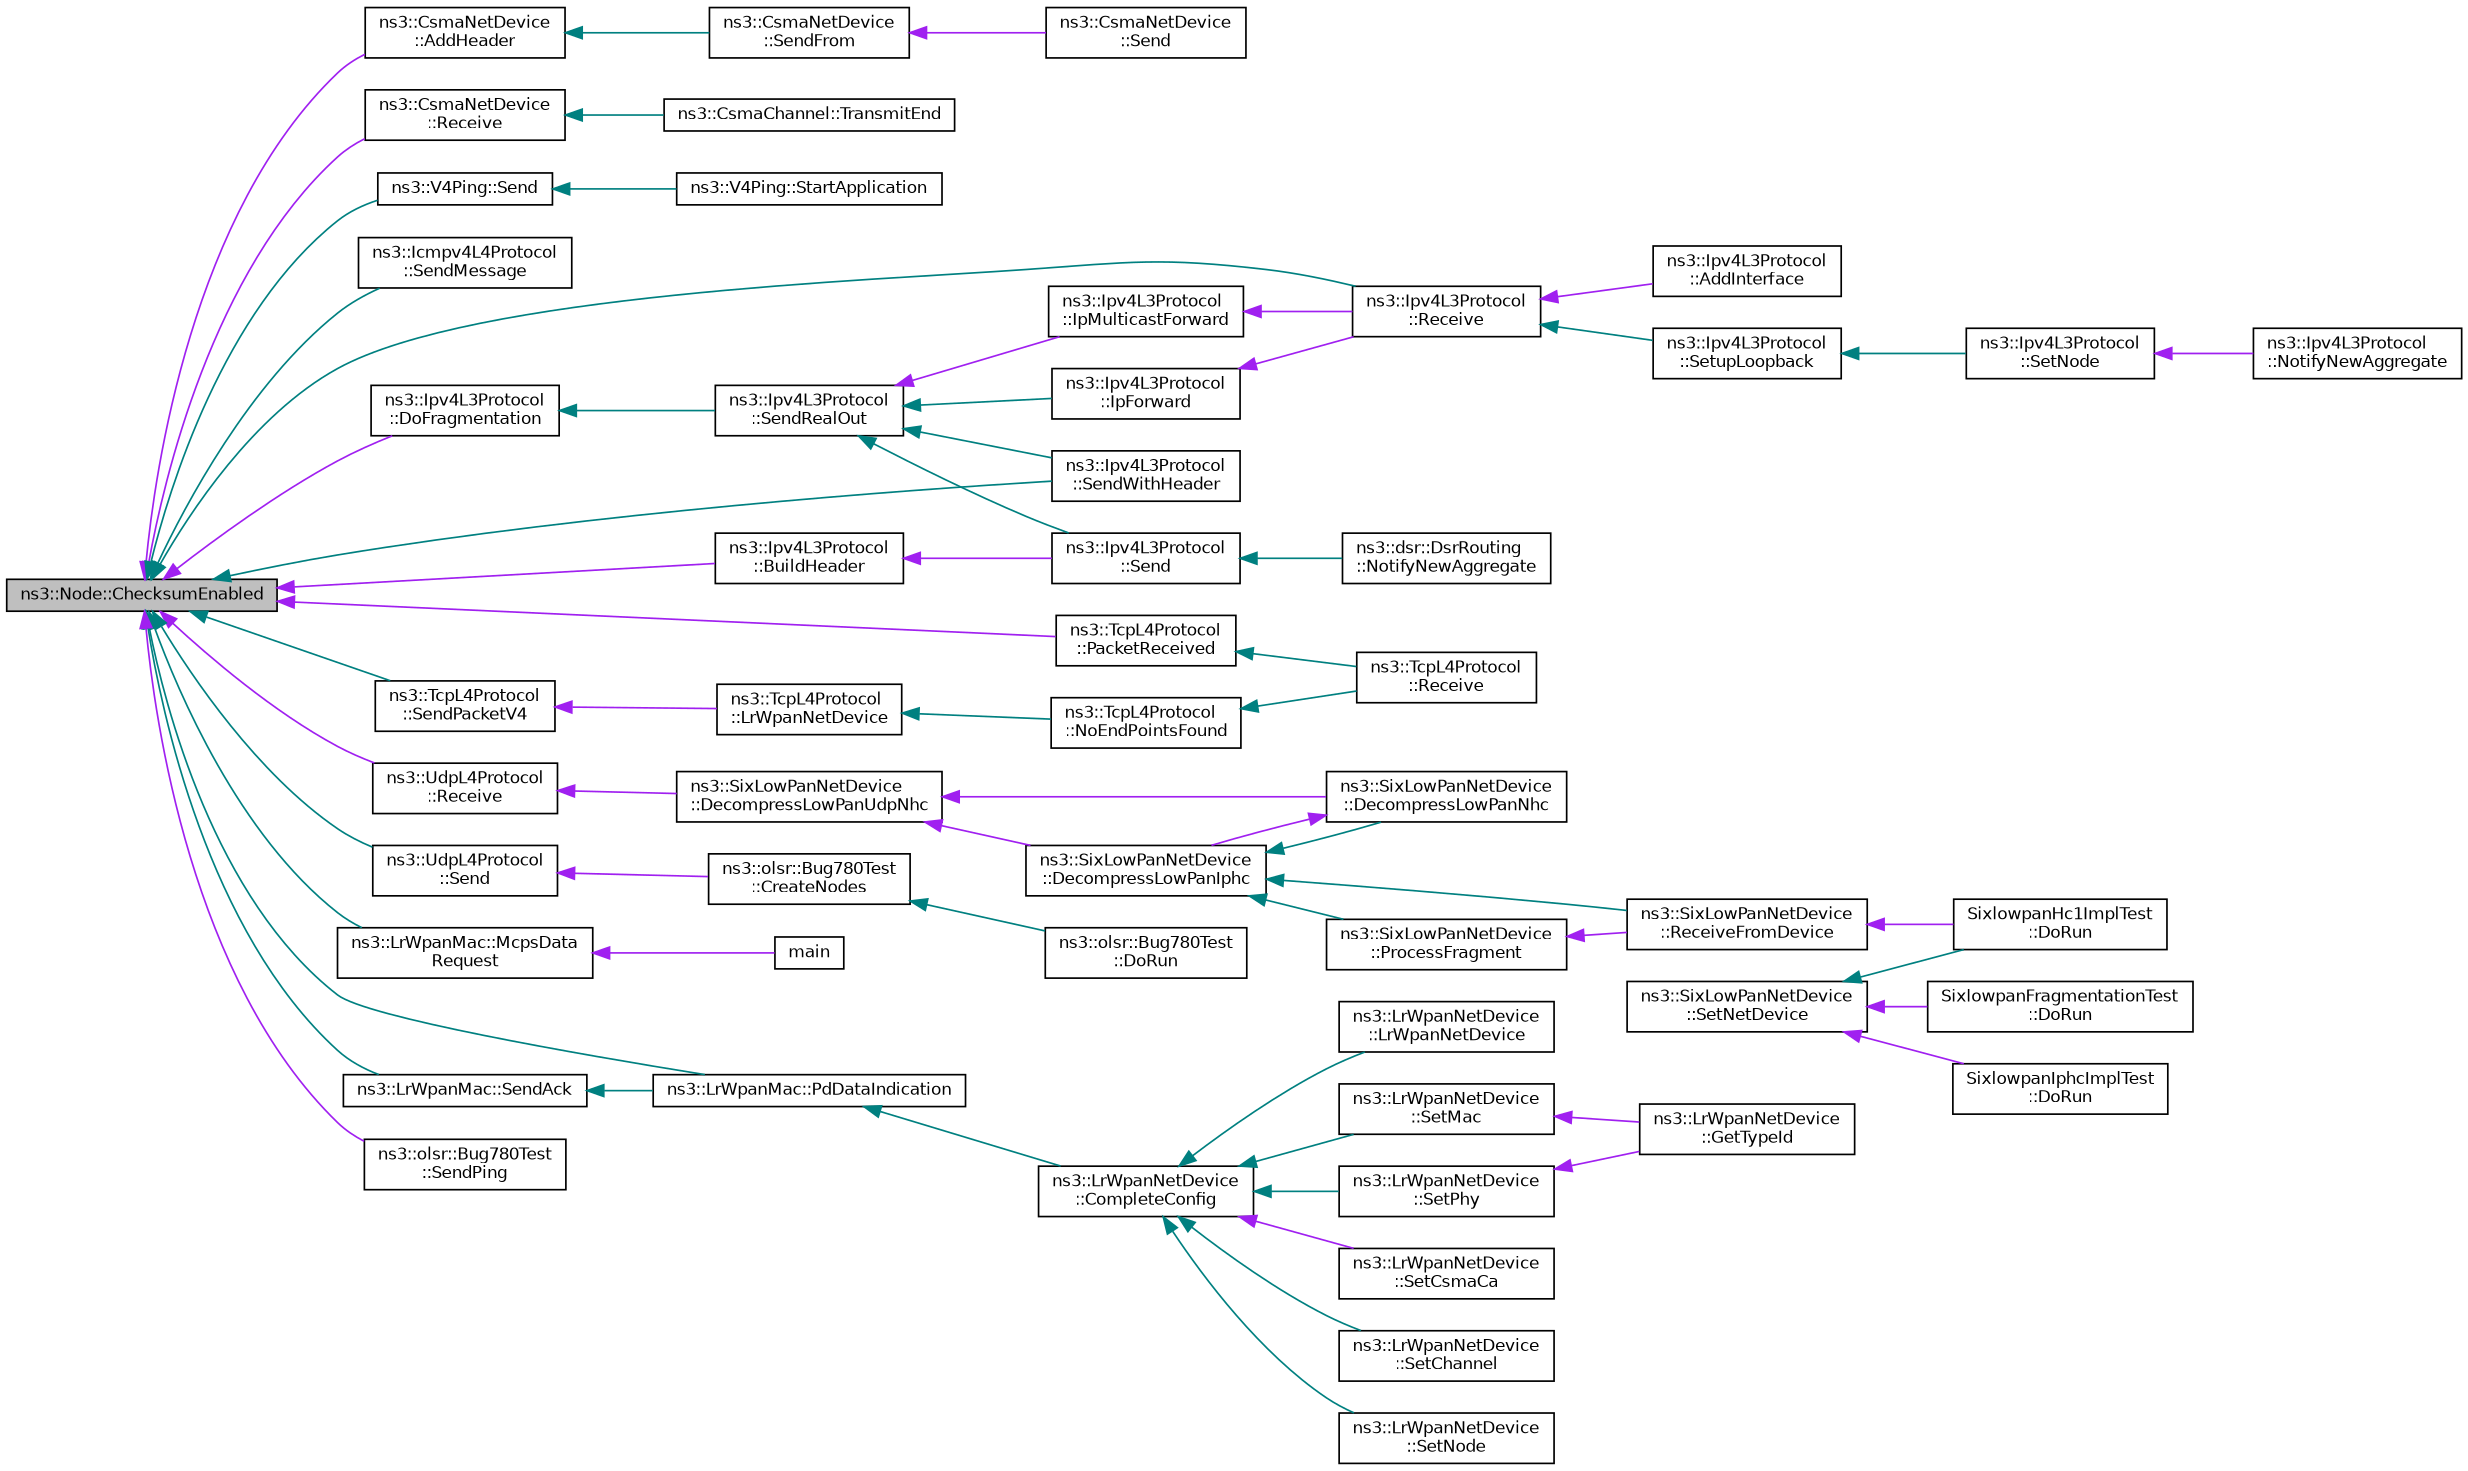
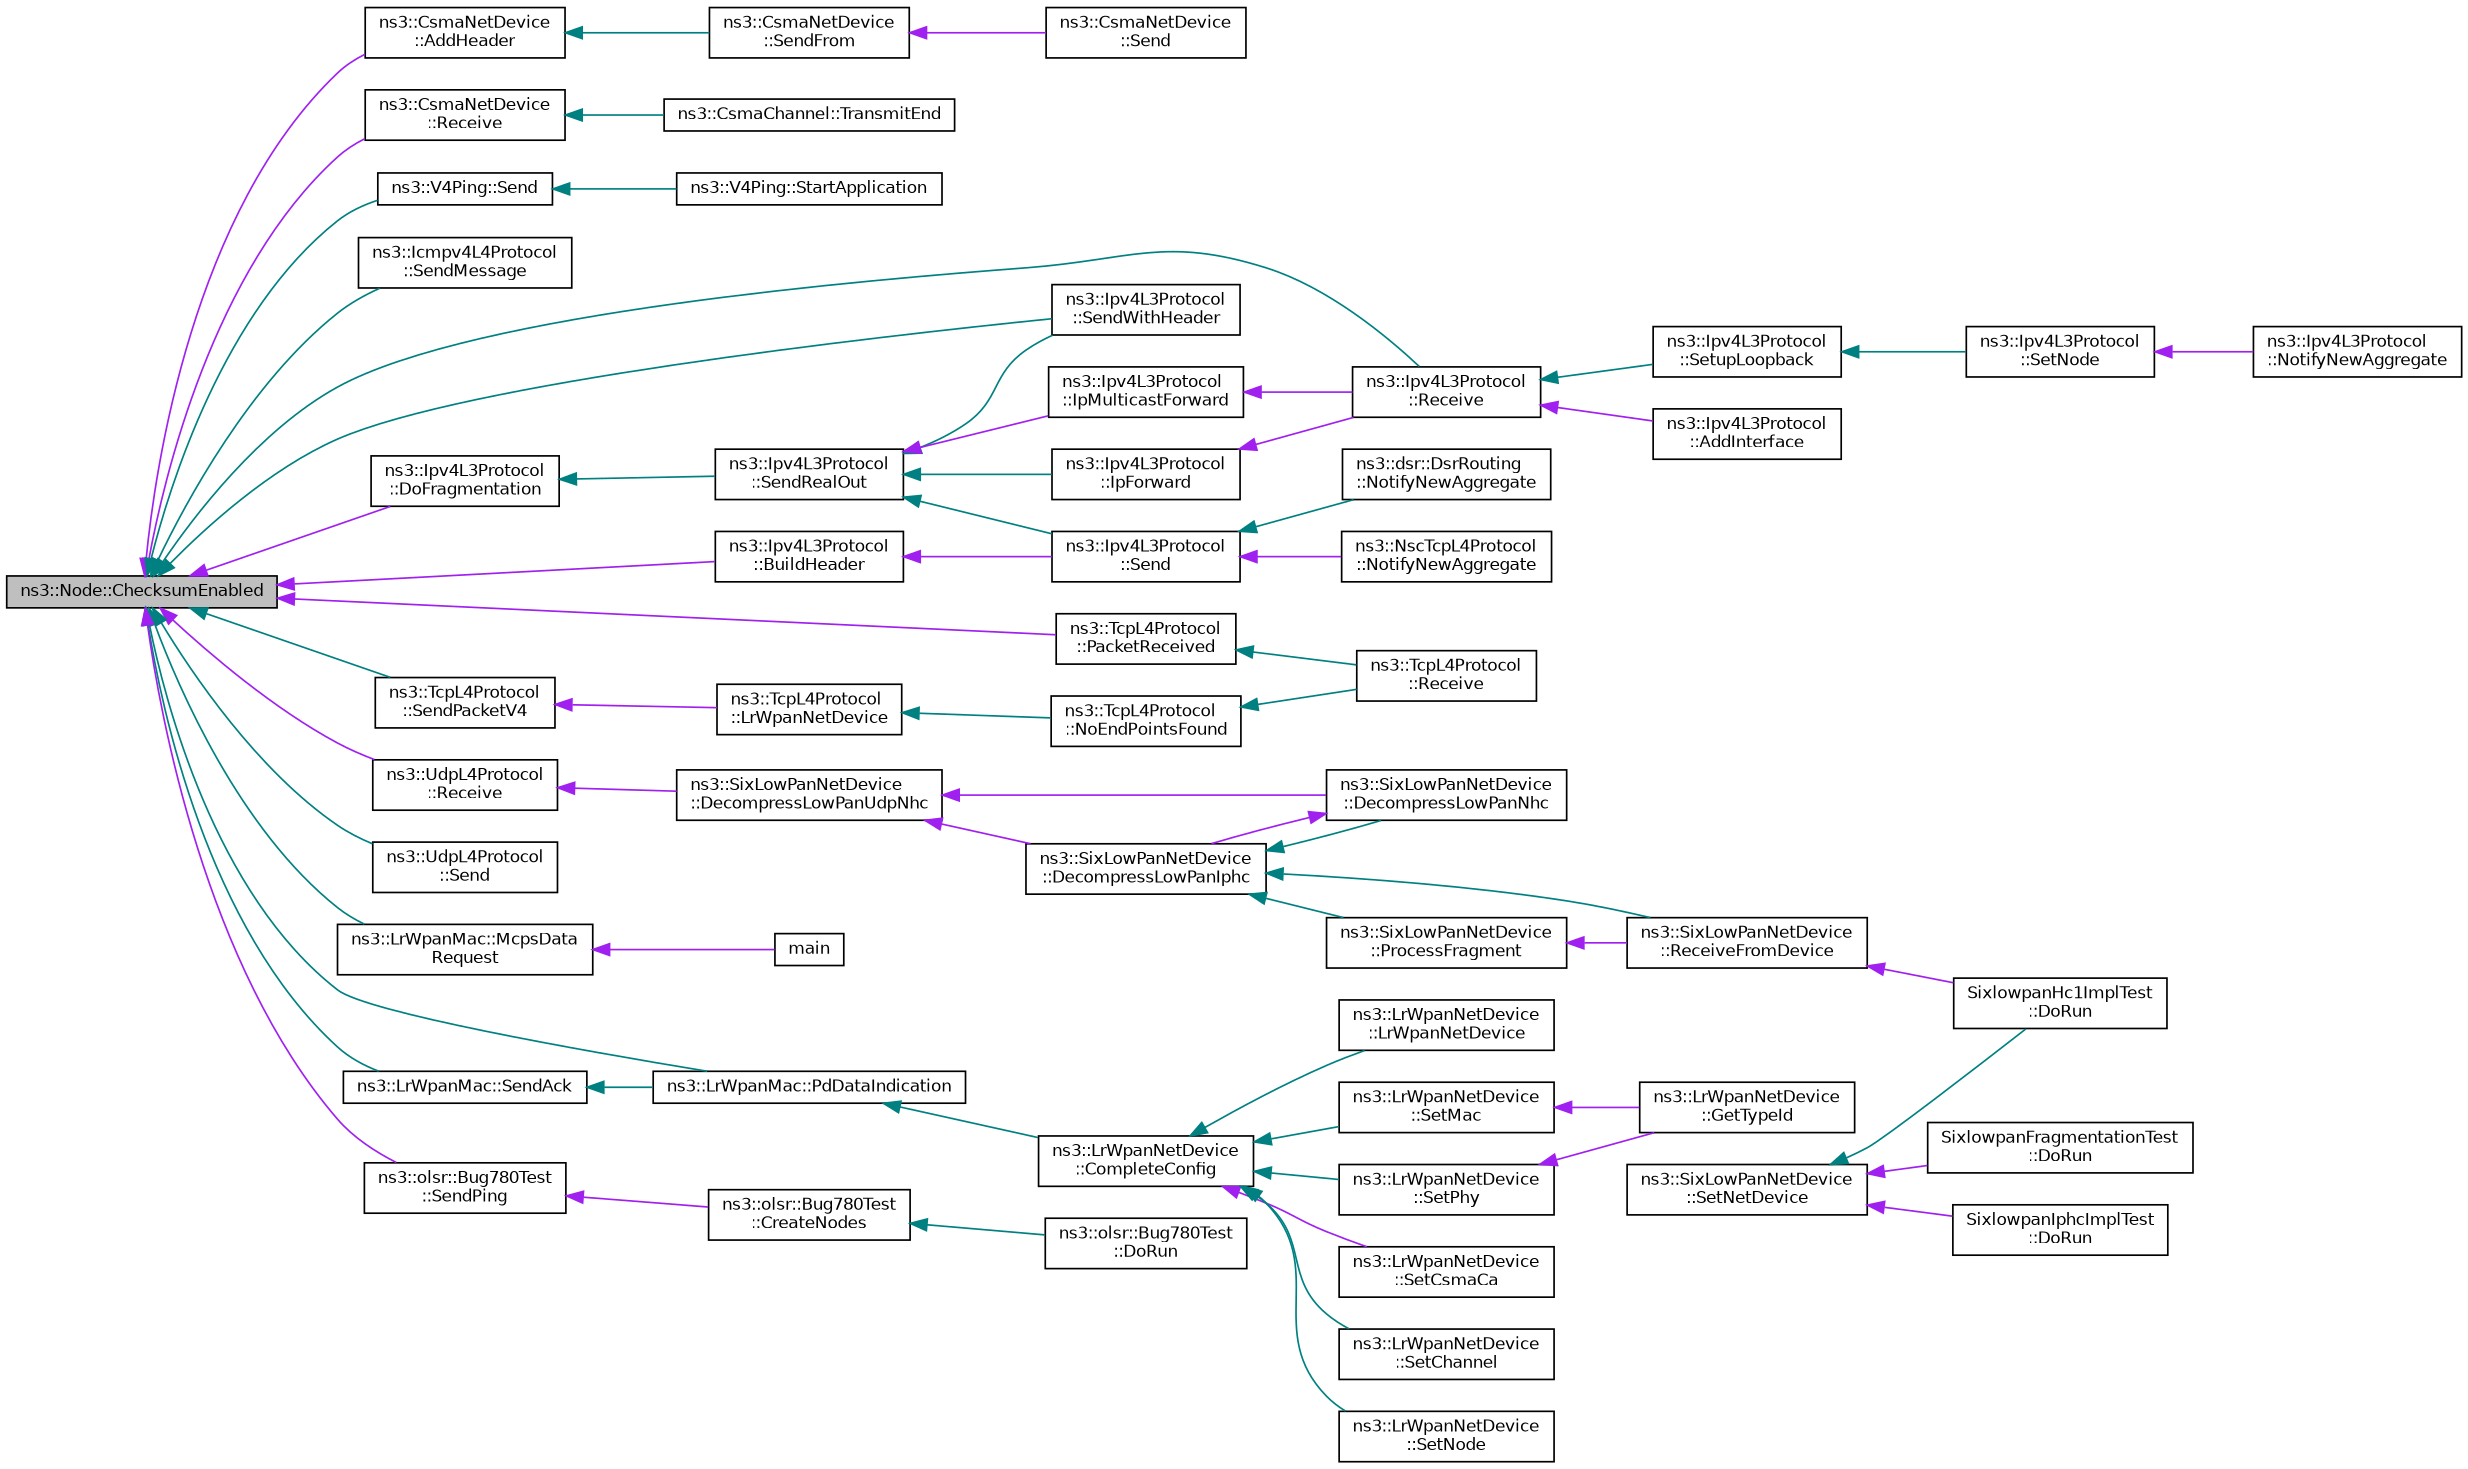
node "ns3::NscTcpL4Protocol ::NotifyNewAggregate": added
edge "ns3::olsr::Bug780Test ::CreateNodes" -> "ns3::UdpL4Protocol ::Send": now "ns3::olsr::Bug780Test ::CreateNodes" -> "ns3::olsr::Bug780Test ::SendPing"
